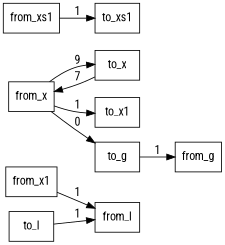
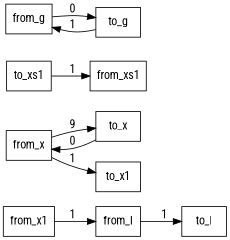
edge "from_xs1" -> "to_xs1": reversed
edge "to_x" -> "from_x": label "7" -> "0"
edge "from_x" -> "to_g": now "from_g" -> "to_g"
edge "to_l" -> "from_l": reversed
